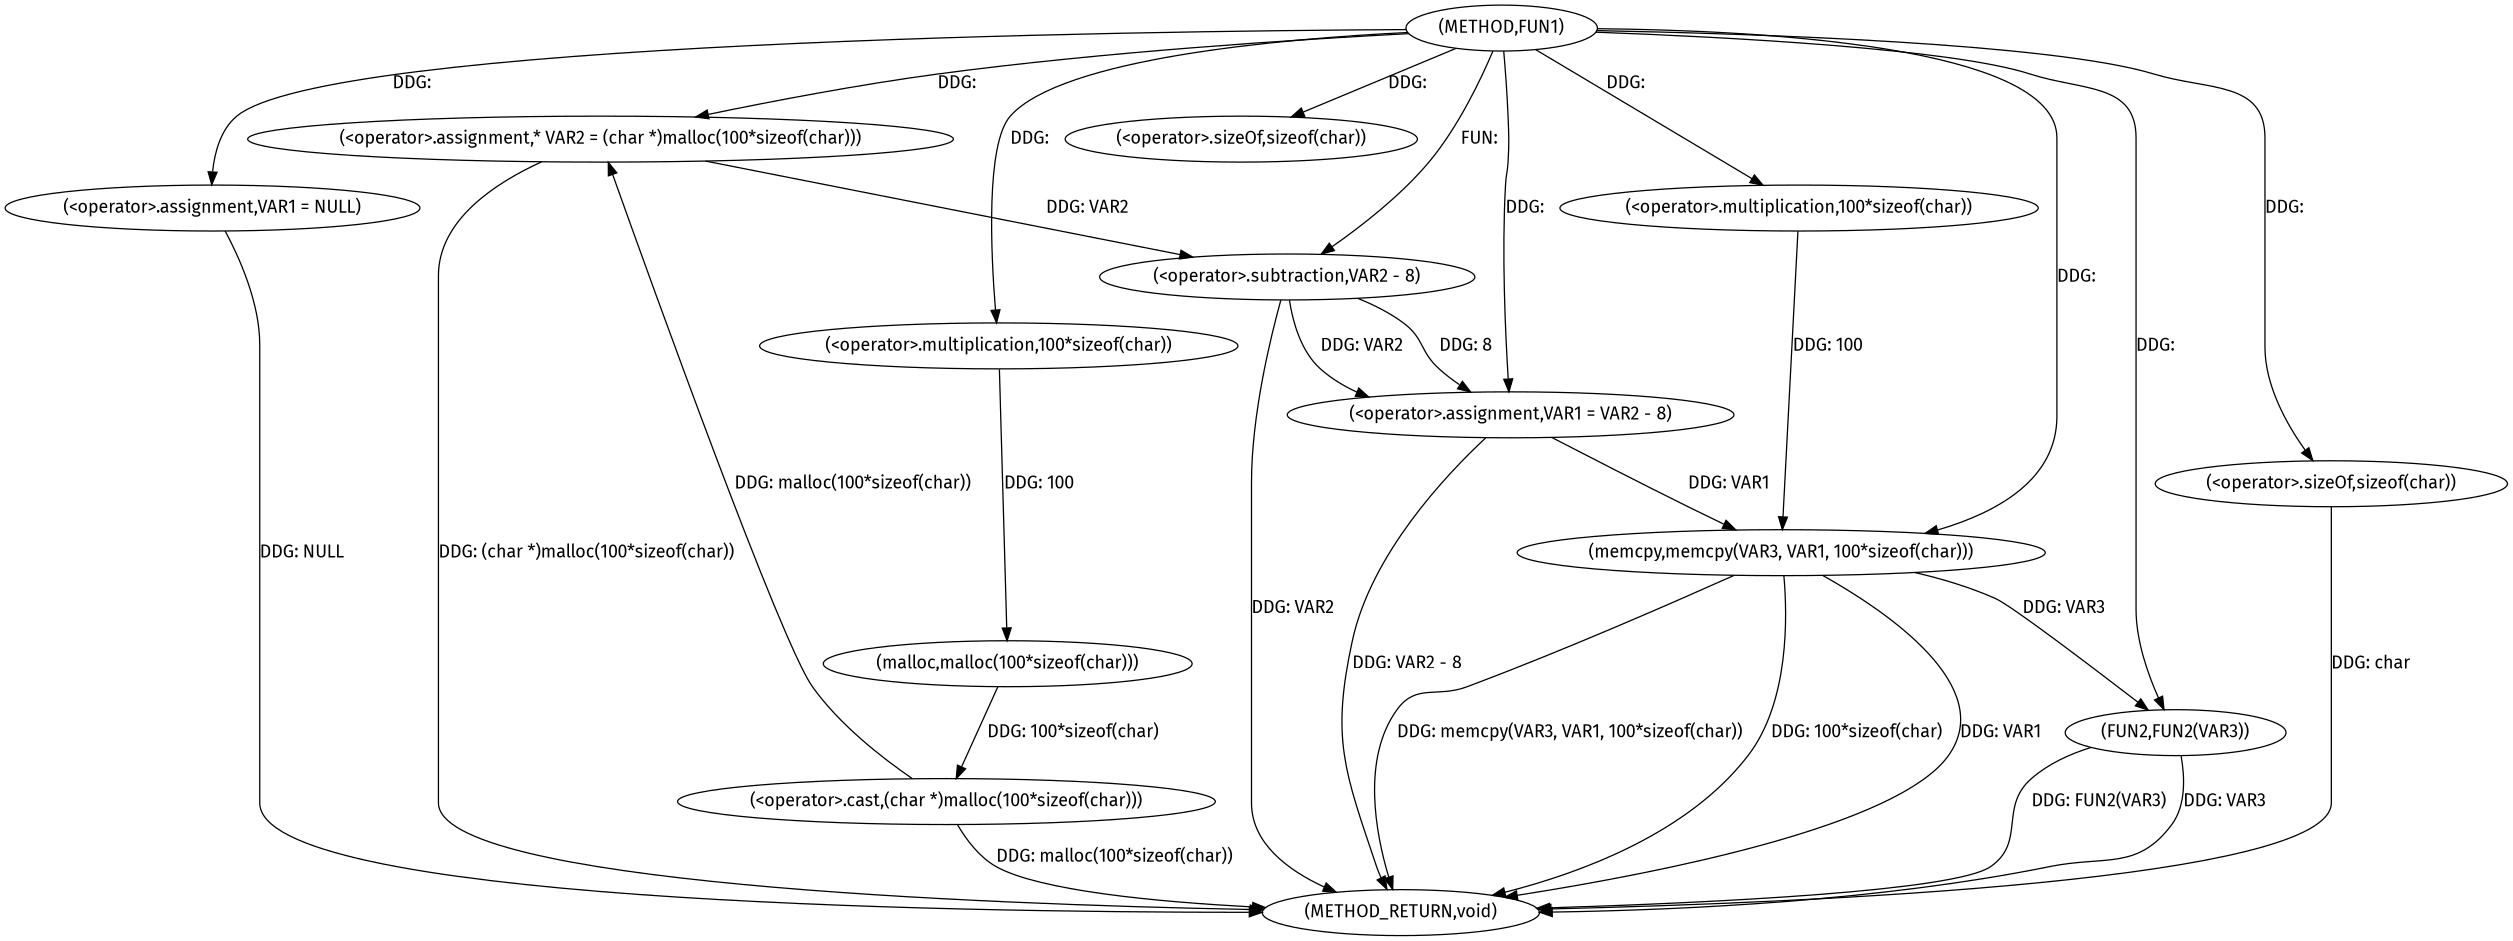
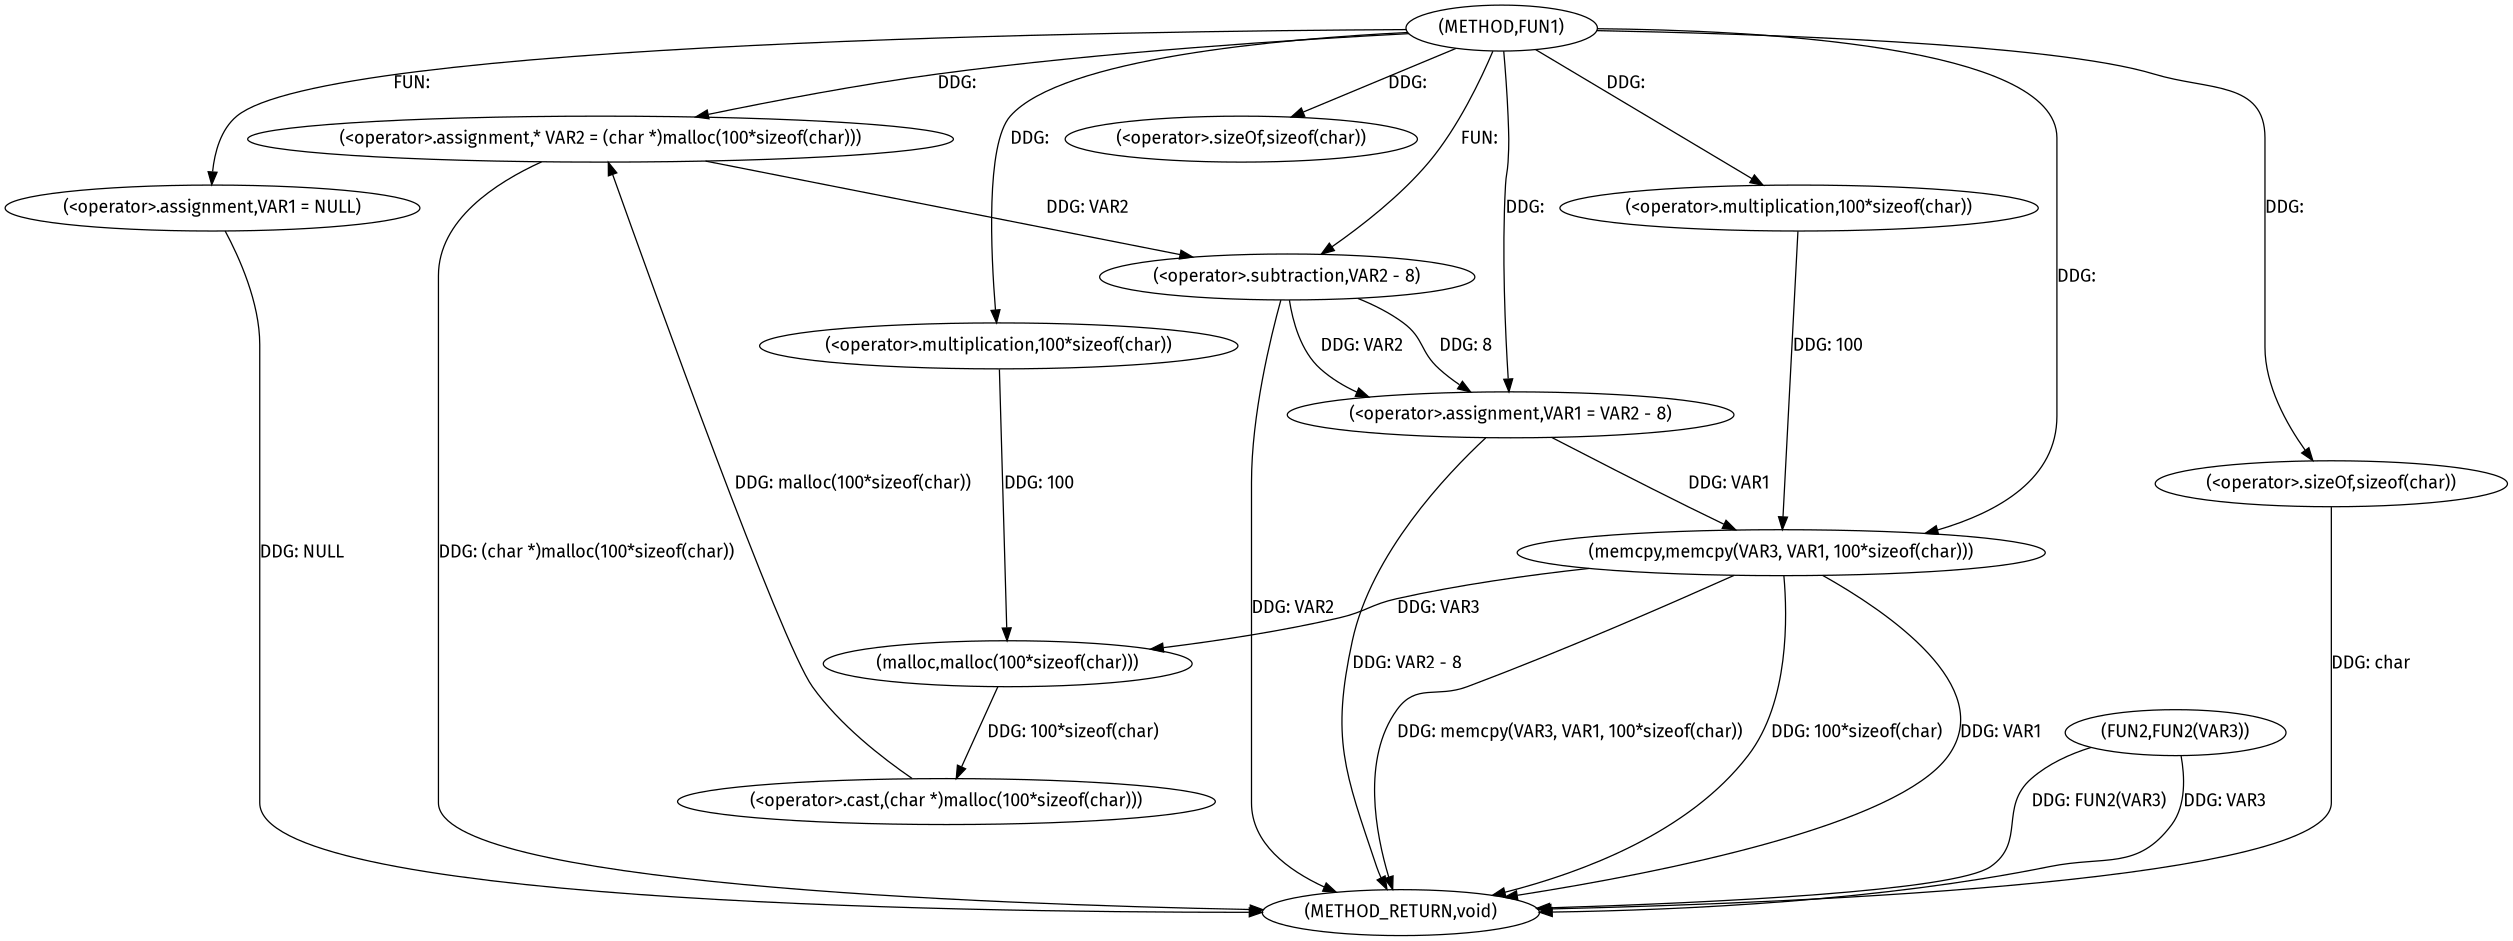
edge "(METHOD,FUN1)" -> "(<operator>.assignment,VAR1 = NULL)": label "DDG: " -> "FUN: "
edge "(METHOD,FUN1)" -> "(FUN2,FUN2(VAR3))": removed, label "DDG:"
edge "(memcpy,memcpy(VAR3, VAR1, 100*sizeof(char)))" -> "(FUN2,FUN2(VAR3))": now "(memcpy,memcpy(VAR3, VAR1, 100*sizeof(char)))" -> "(malloc,malloc(100*sizeof(char)))"
edge "(<operator>.cast,(char *)malloc(100*sizeof(char)))" -> "(METHOD_RETURN,void)": removed, label "DDG: malloc(100*sizeof(char))"
